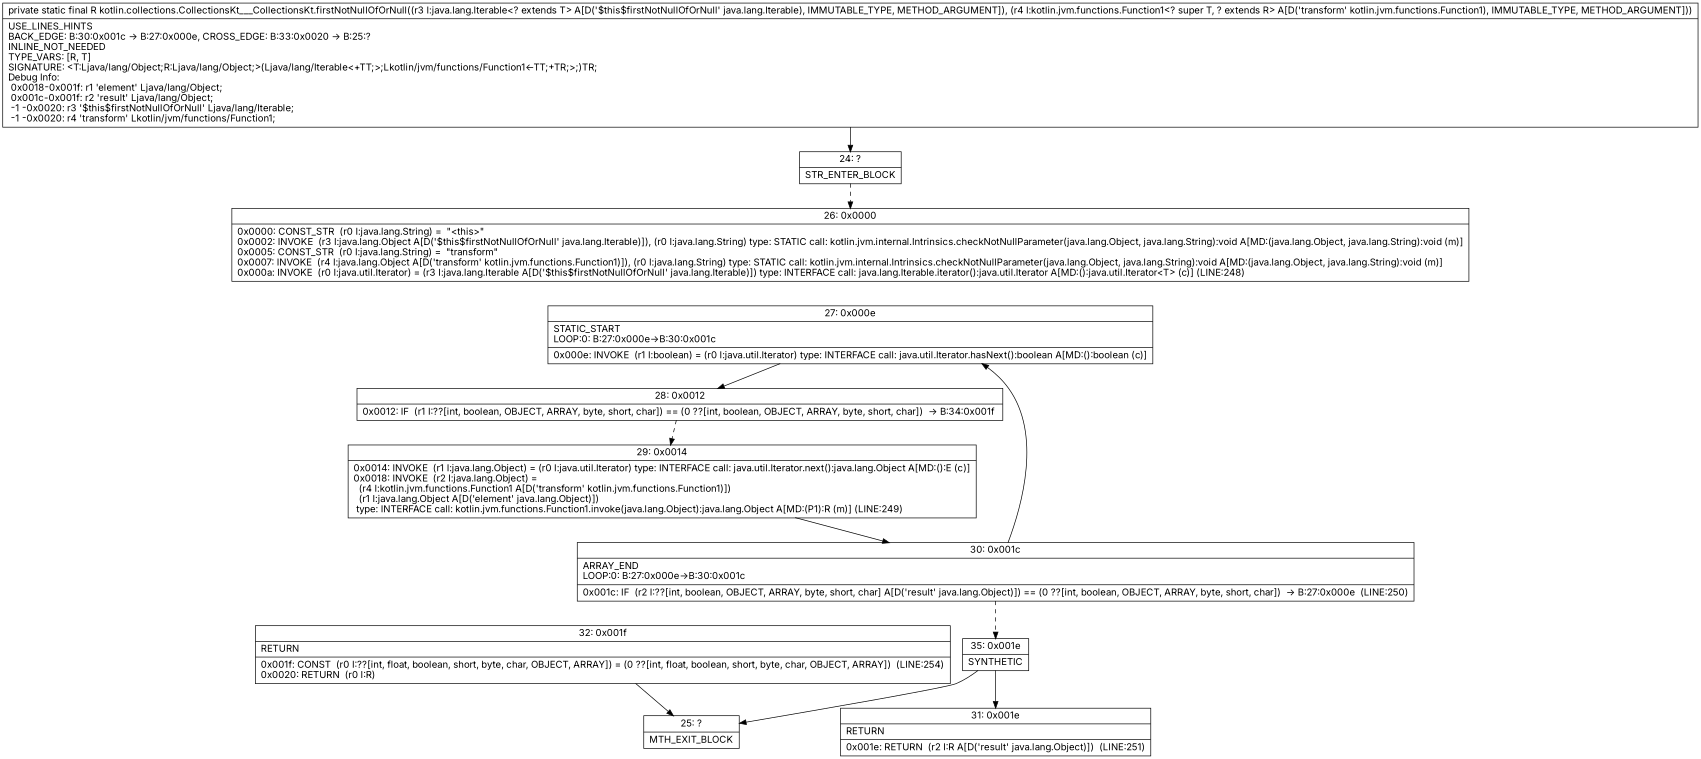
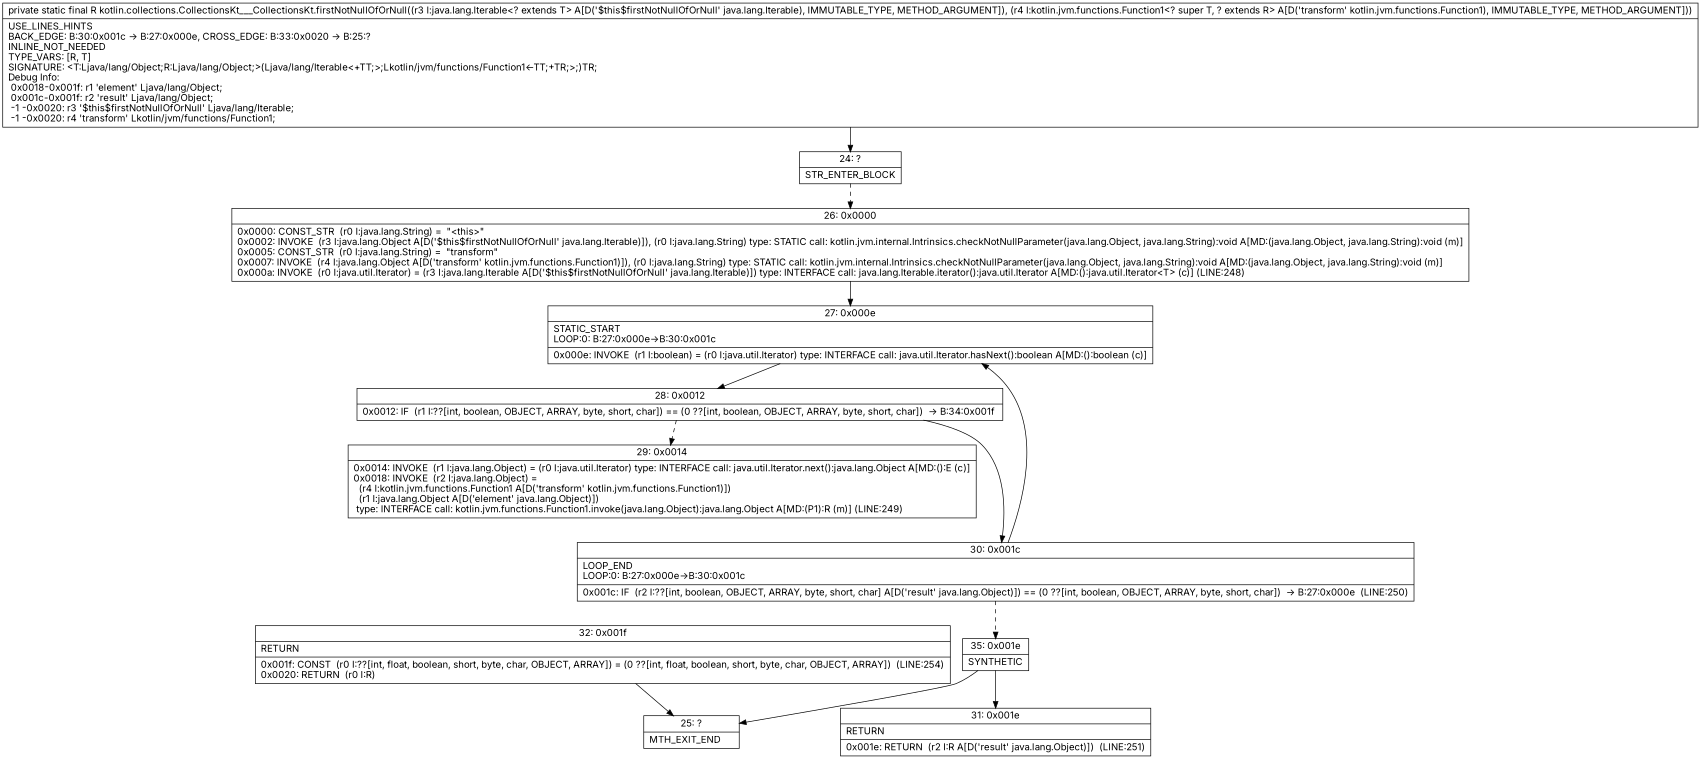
edge "26: 0x0000" -> "27: 0x000e": added
edge "29: 0x0014" -> "30: 0x001c": now "28: 0x0012" -> "30: 0x001c"
node "30: 0x001c": text "ARRAY_END" -> "LOOP_END"
node "25: ?": text "MTH_EXIT_BLOCK" -> "MTH_EXIT_END"
